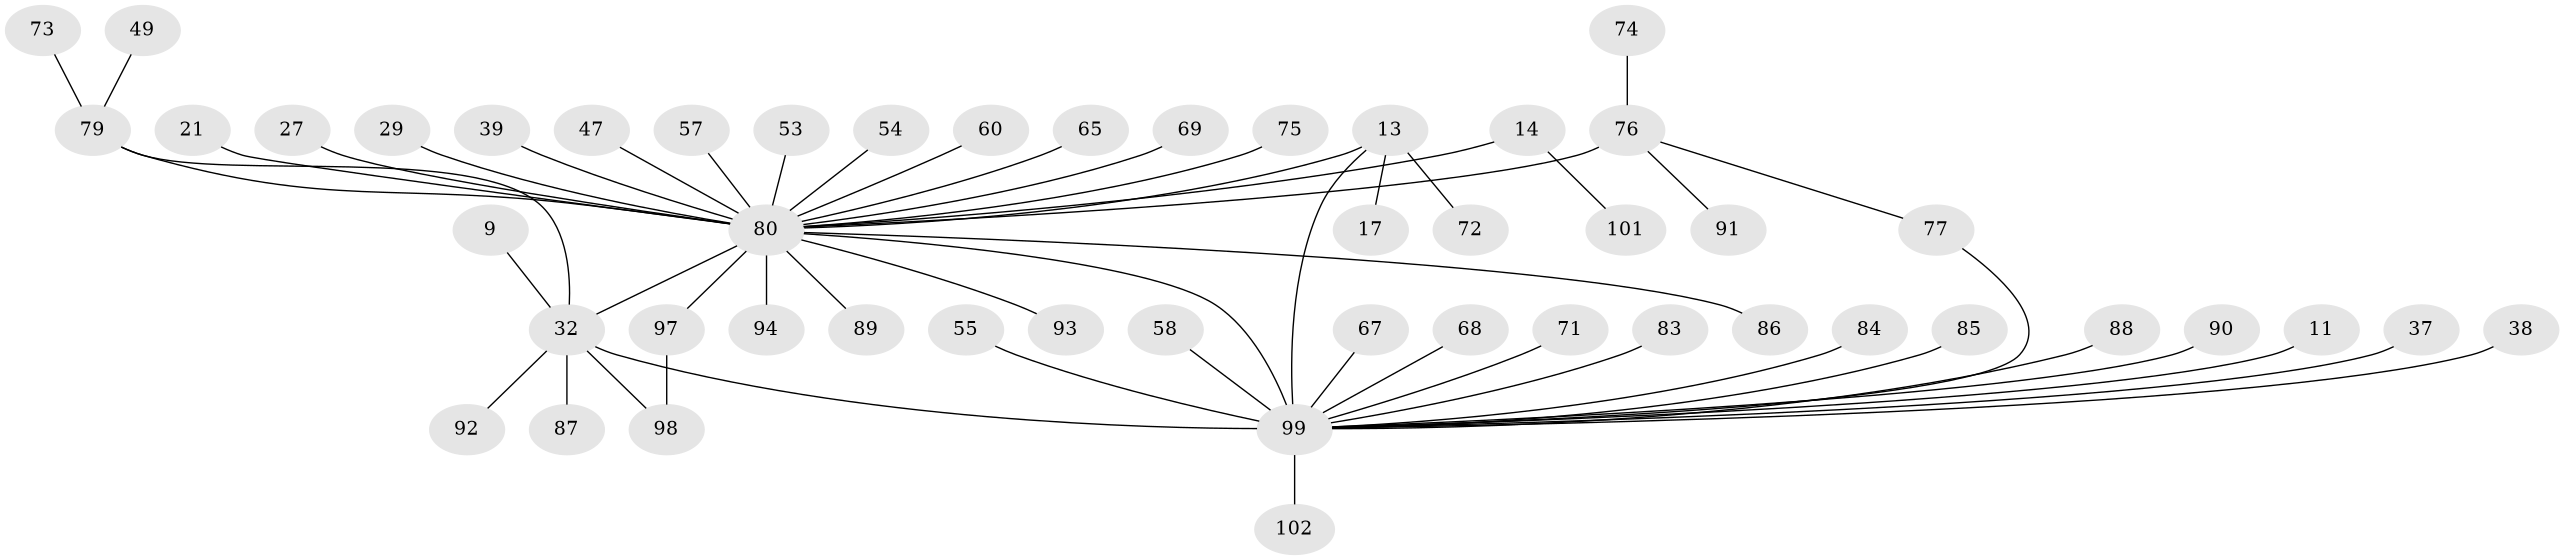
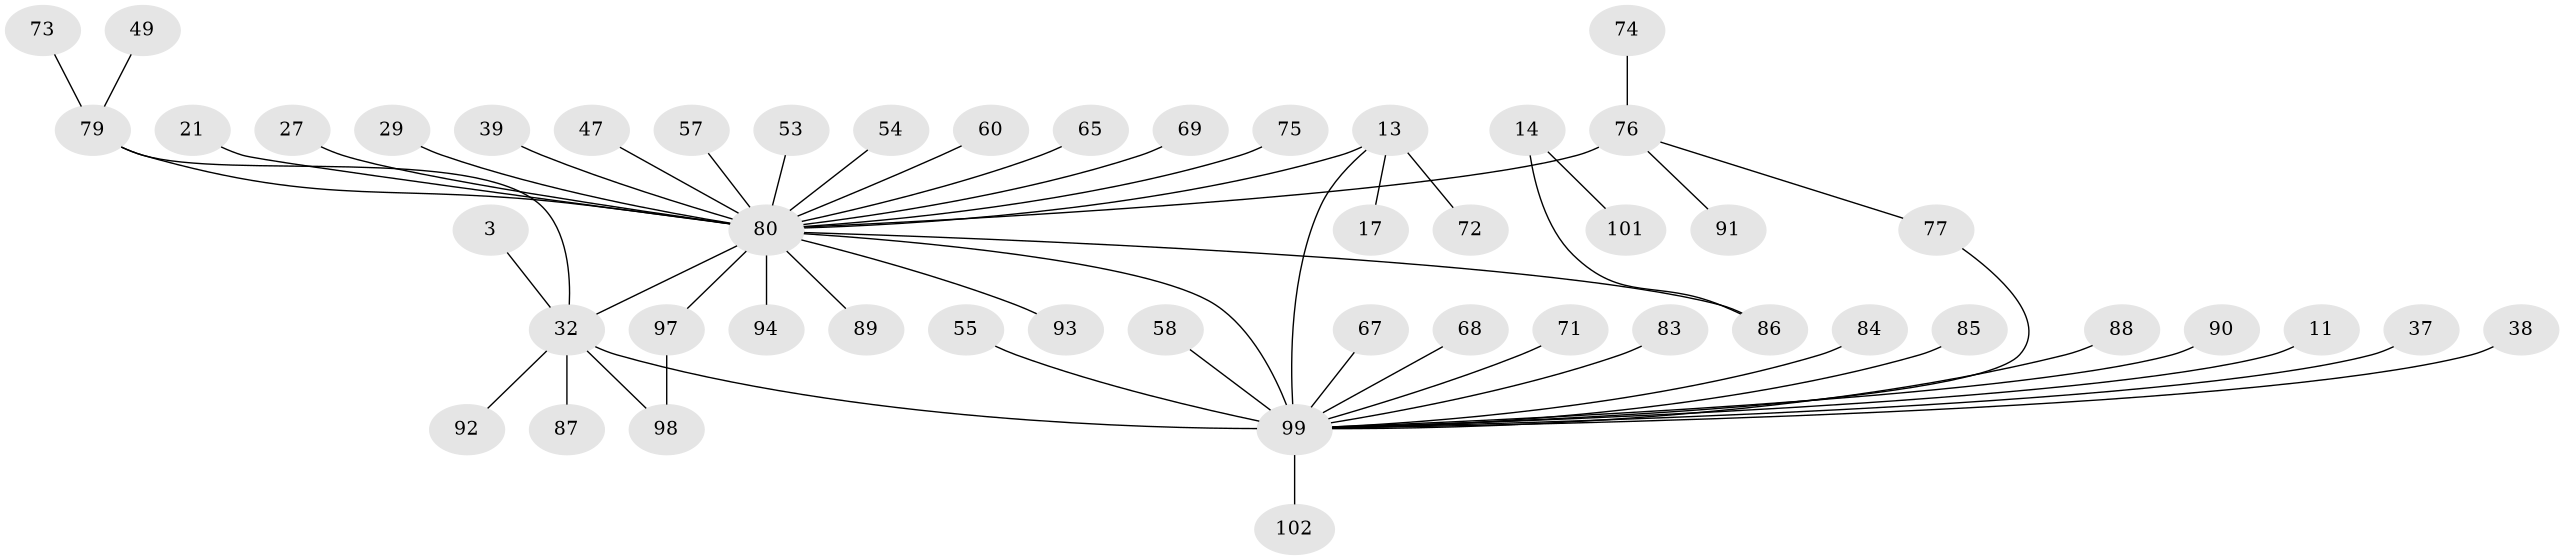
edge "14" -- "80": now "14" -- "86"
node "9": label "9" -> "3"
